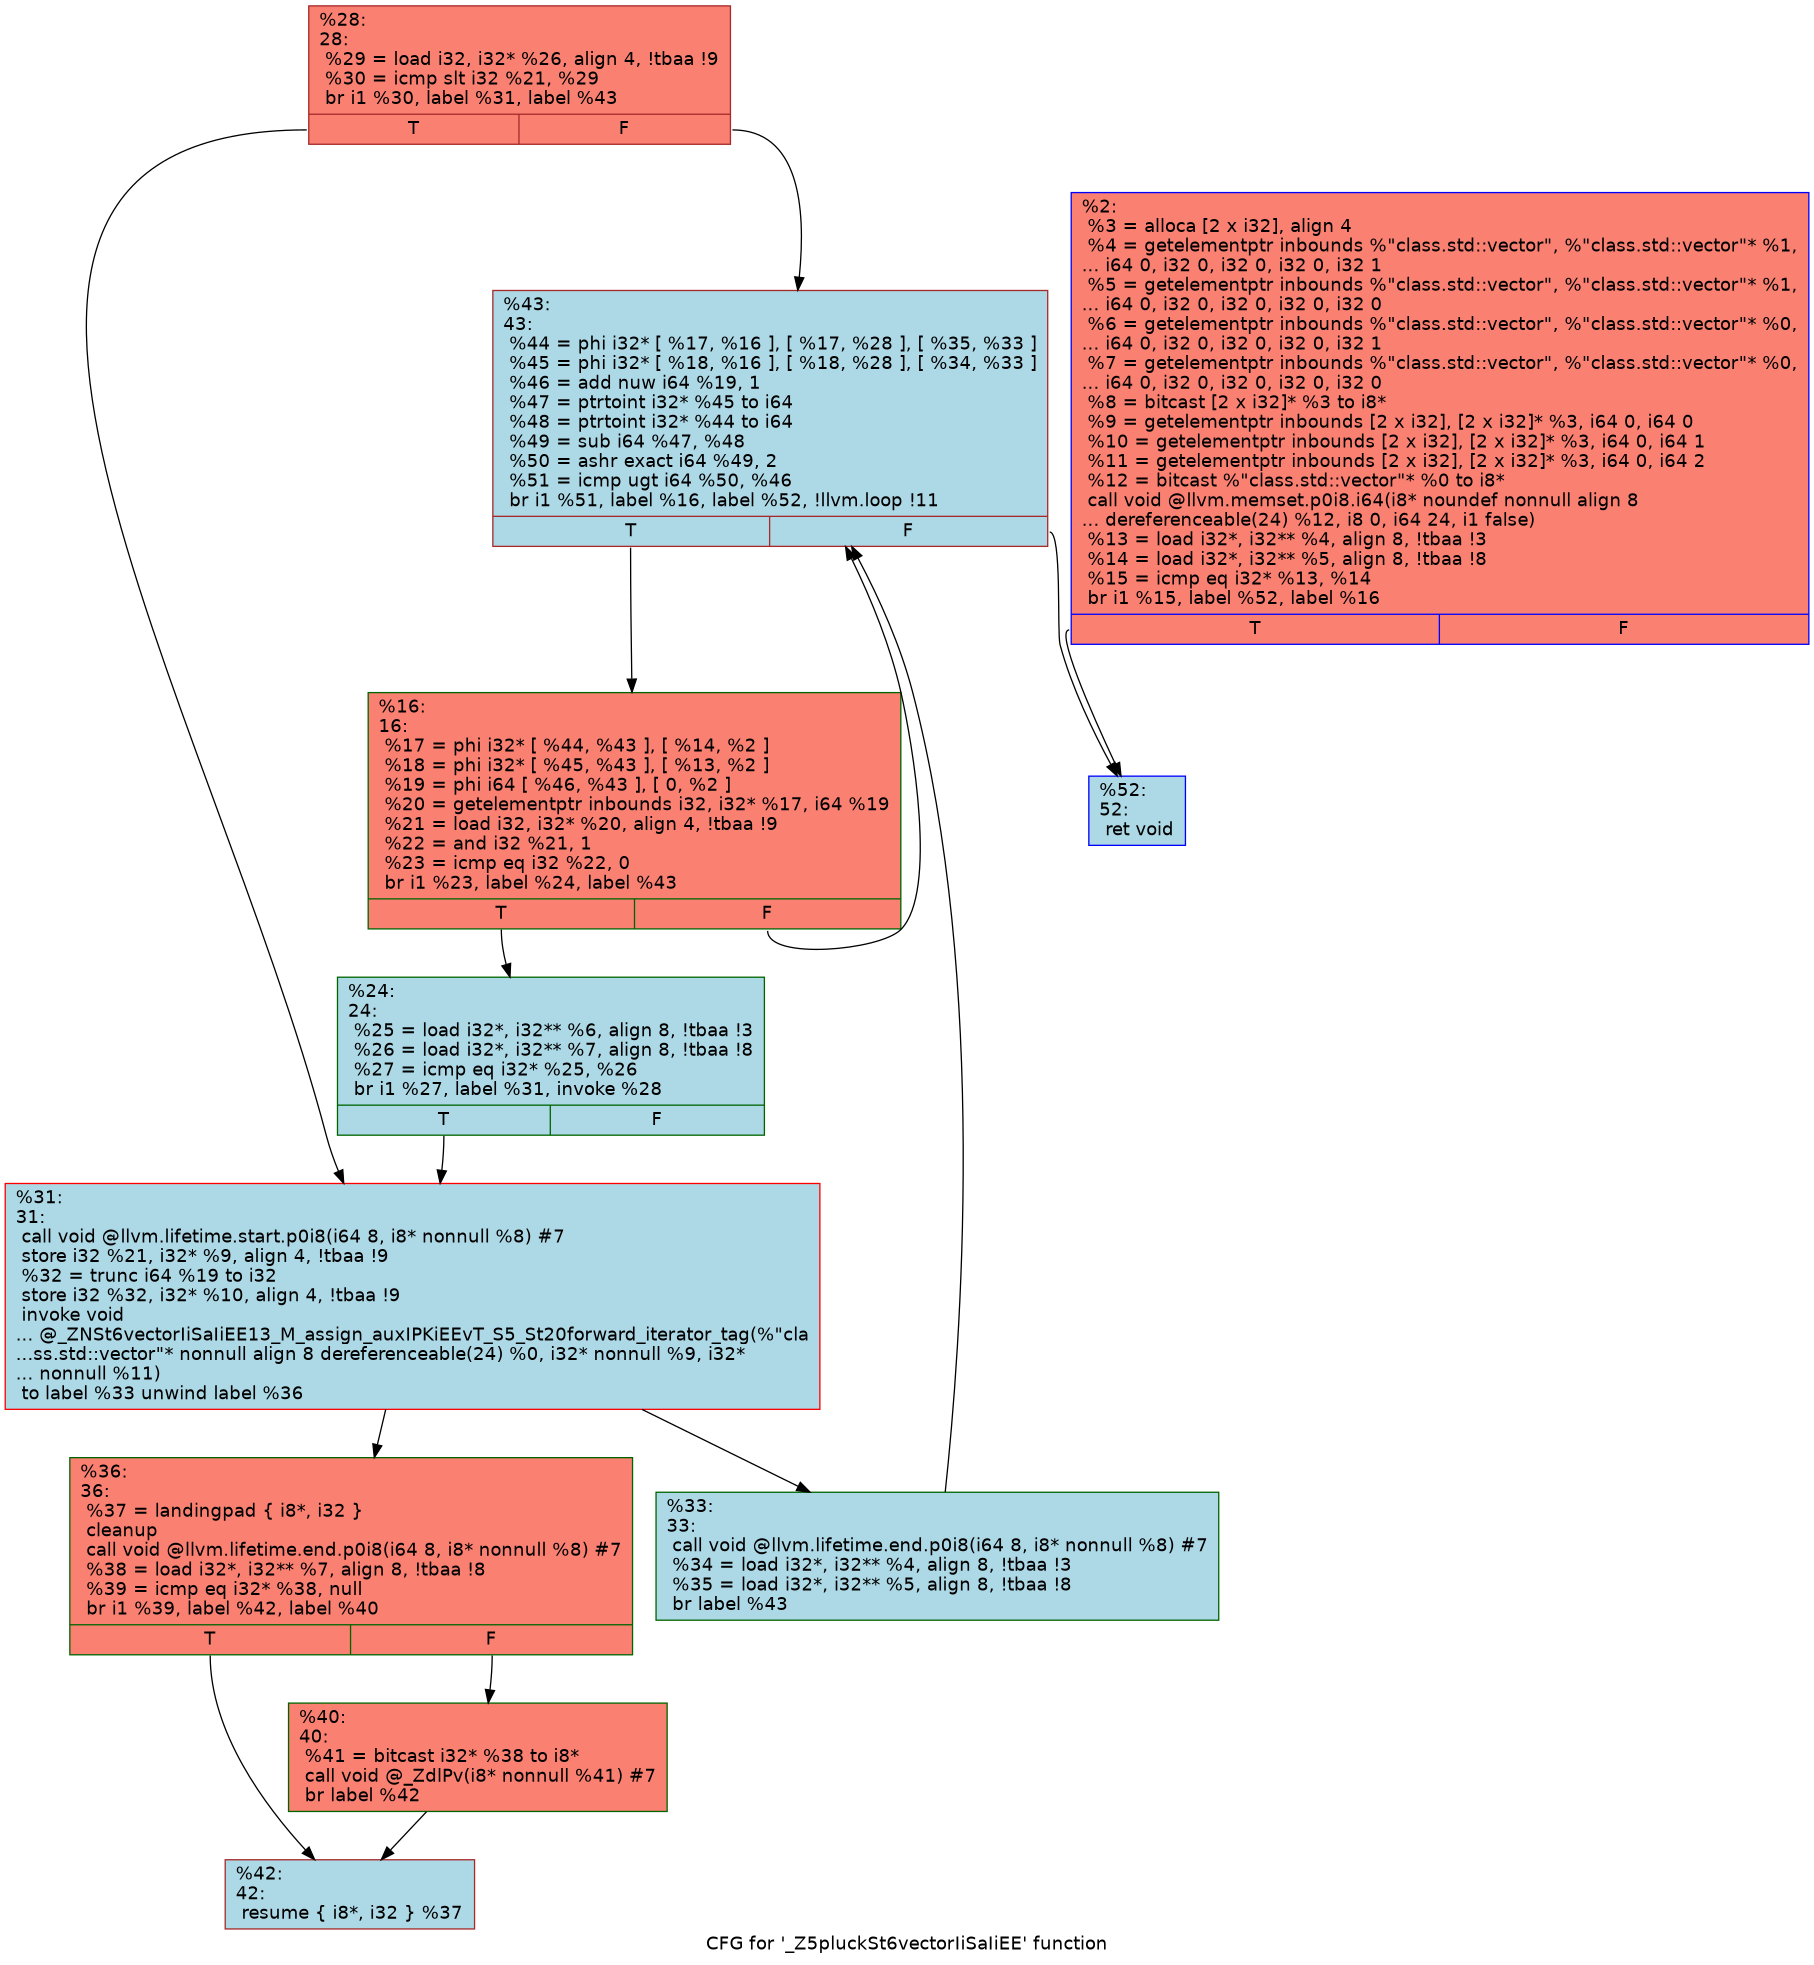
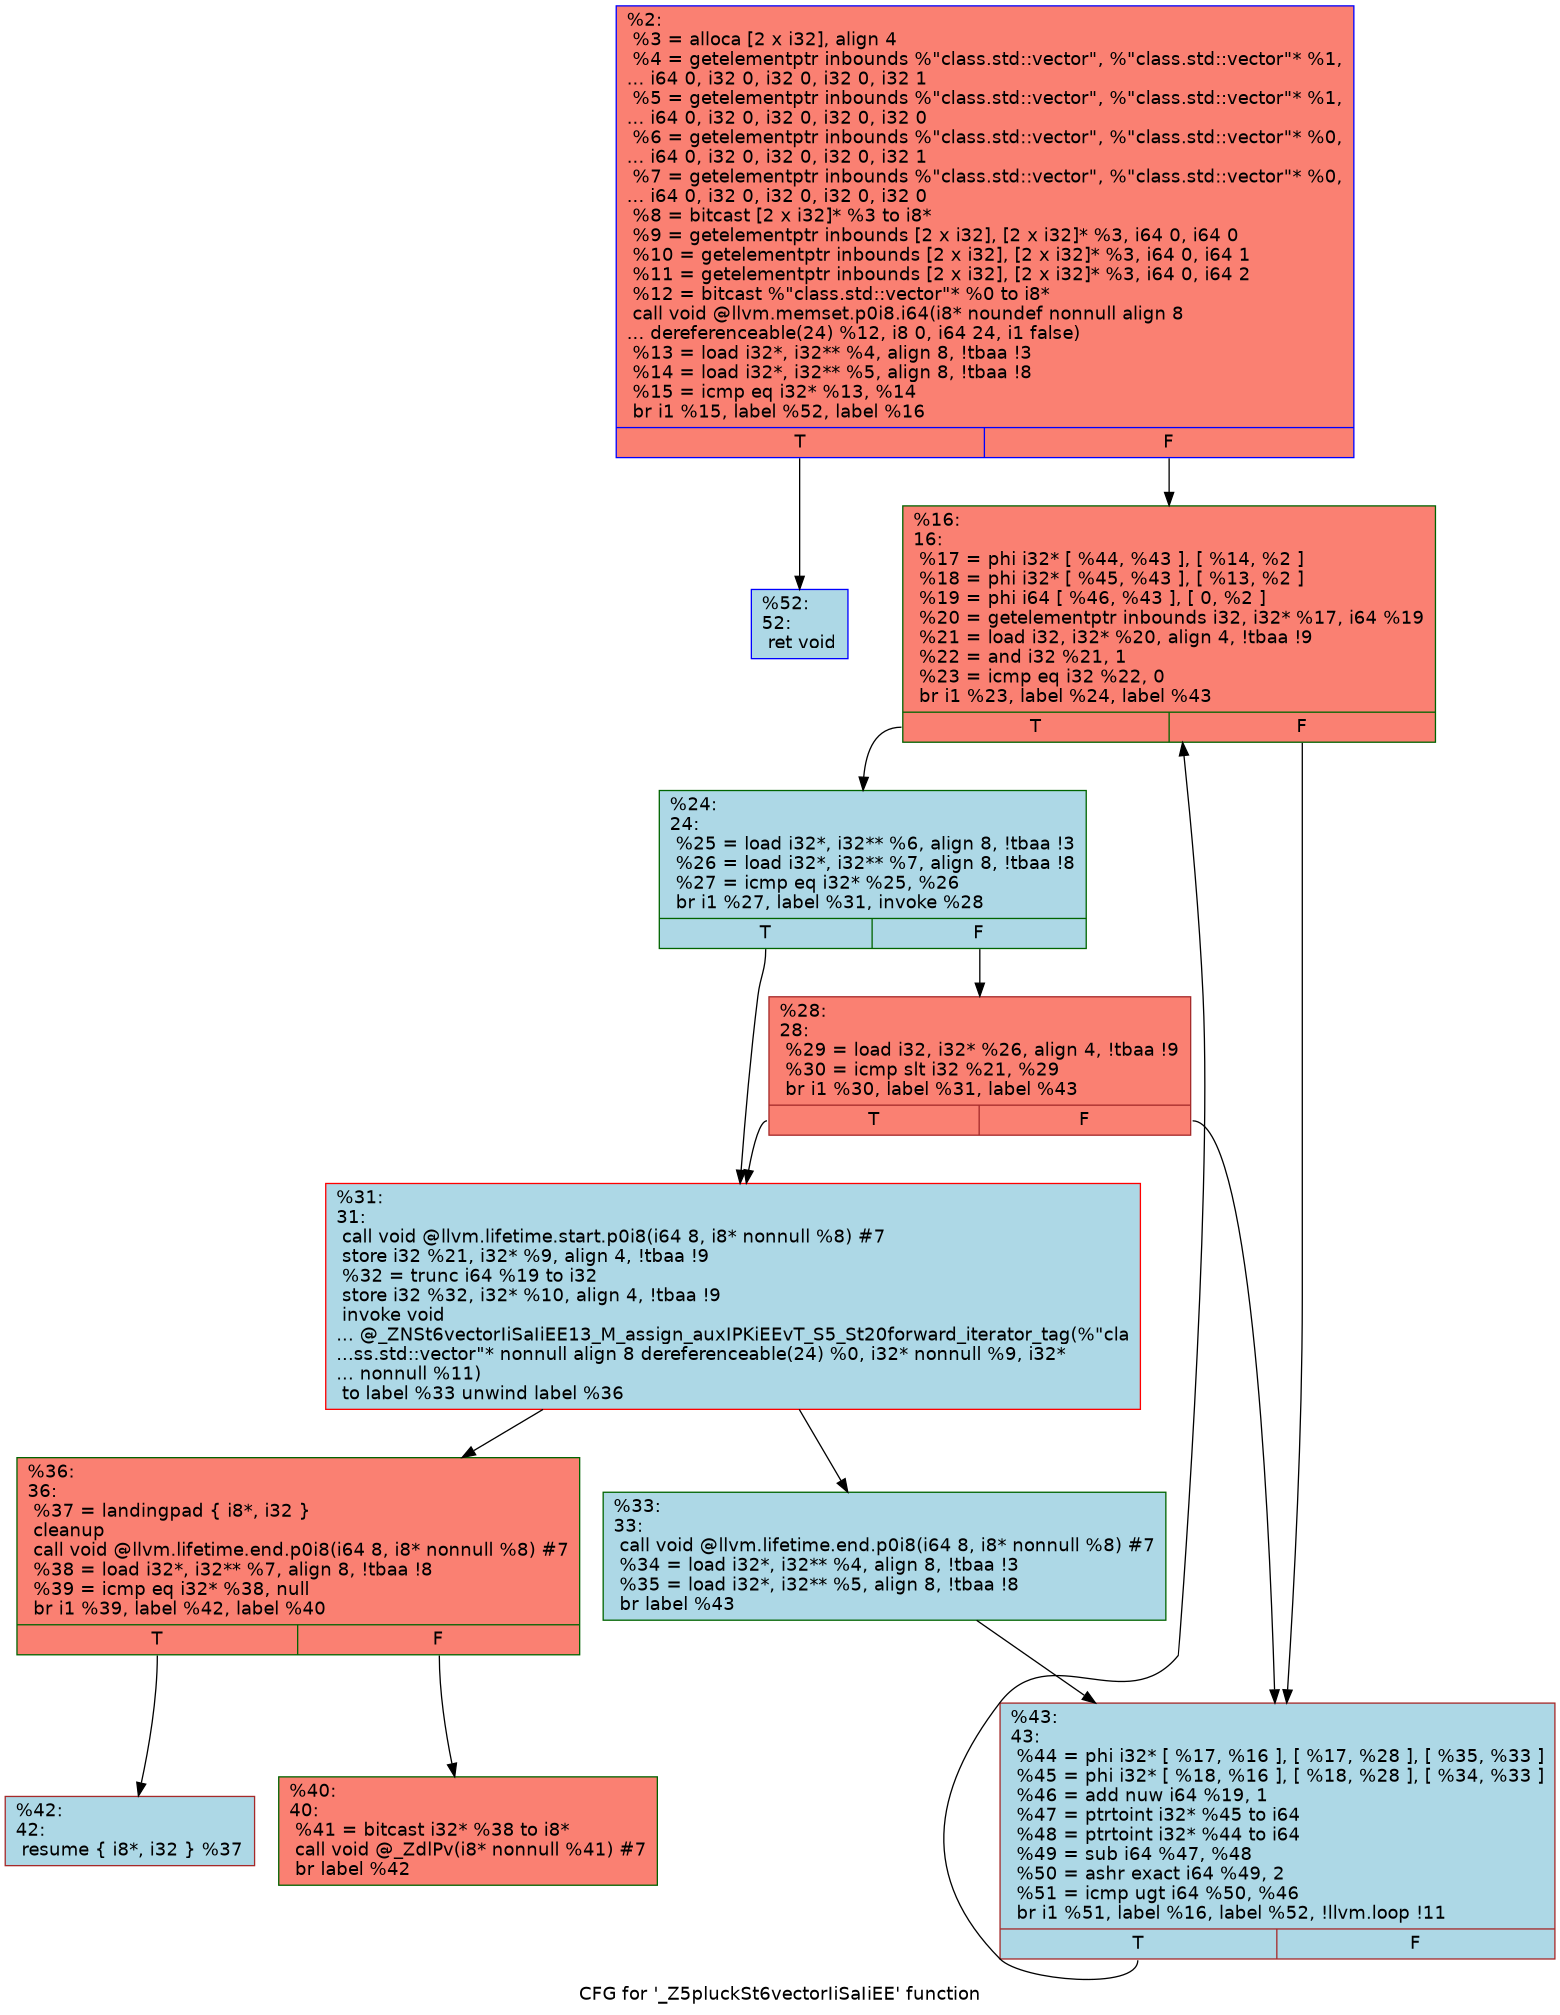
edge "%2:" -> "%16:": added
edge "%43:" -> "%52:": removed
edge "%24:" -> "%28:": added
edge "%40:" -> "%42:": removed
